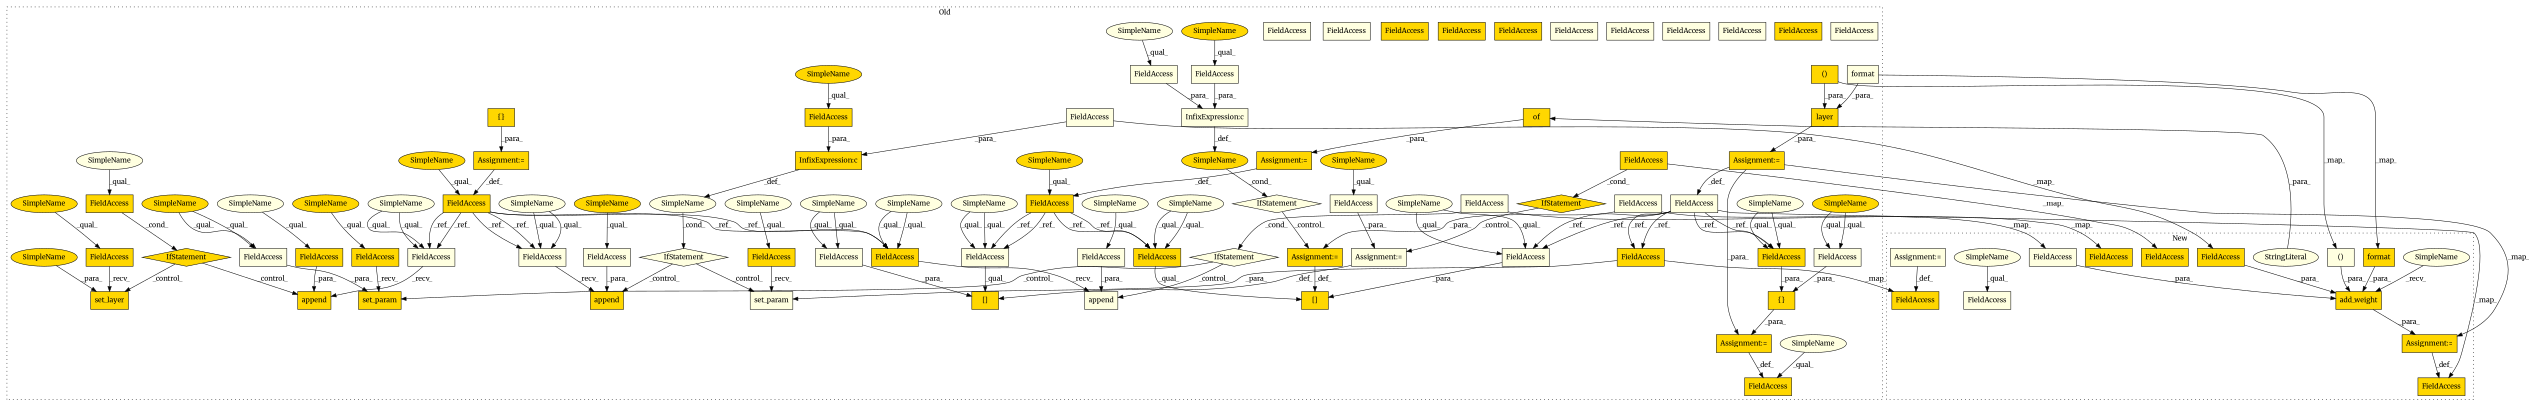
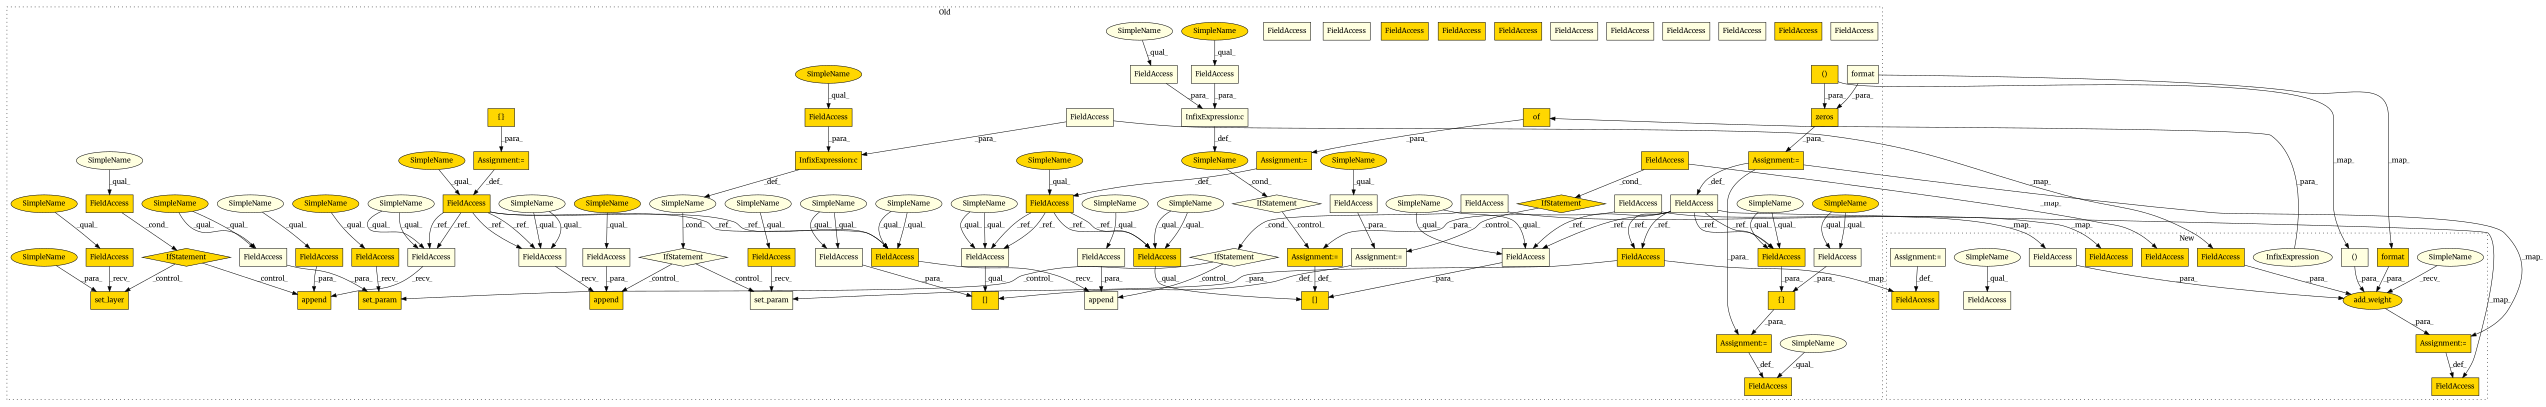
node "layer": label "layer" -> "zeros"
node "StringLiteral": label "StringLiteral" -> "InfixExpression"
node "add_weight": shape box -> ellipse
